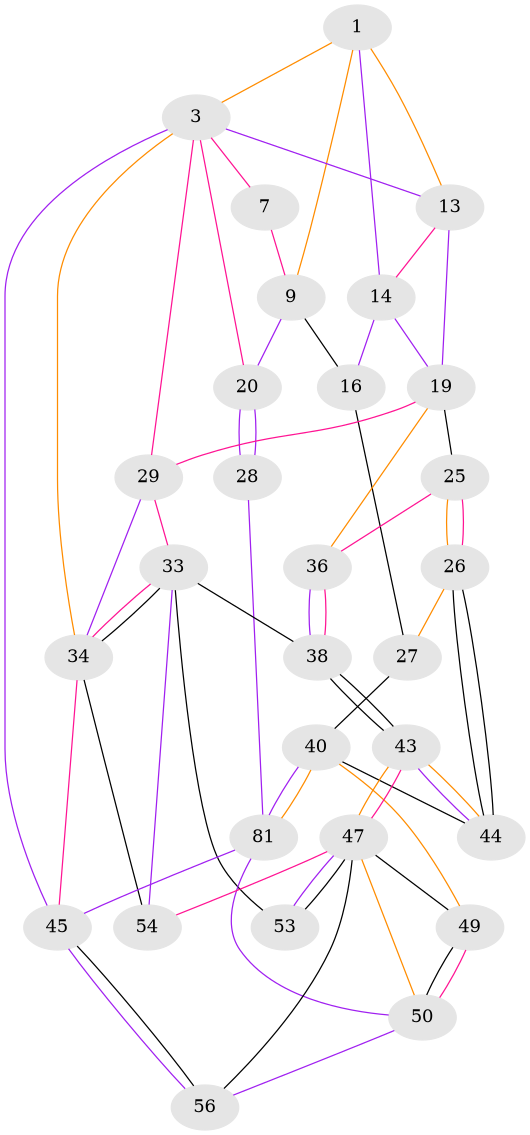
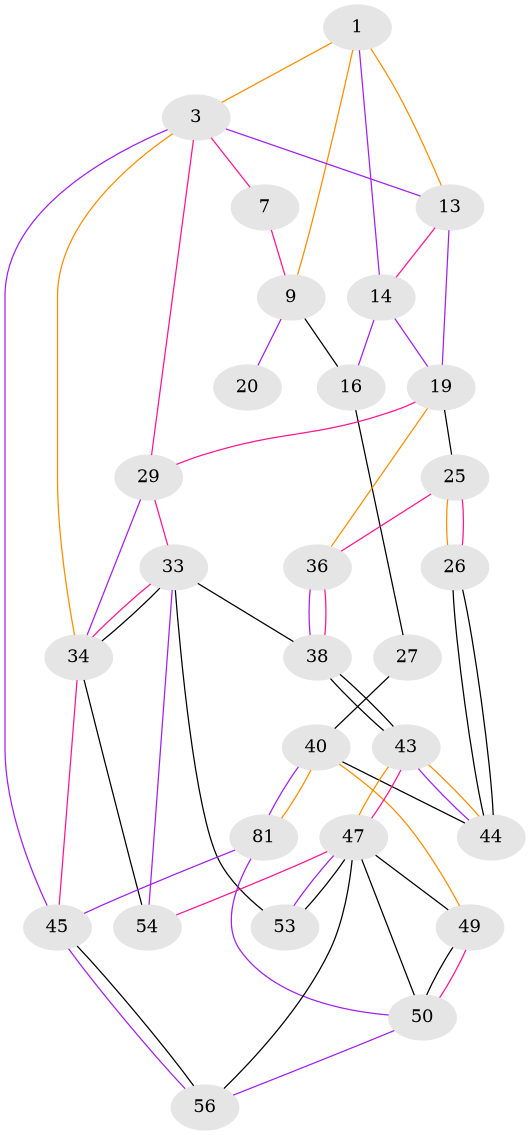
edge "3" -- "20": removed
node "28": removed
edge "26" -- "27": removed
edge "47" -- "50": color darkorange -> black
